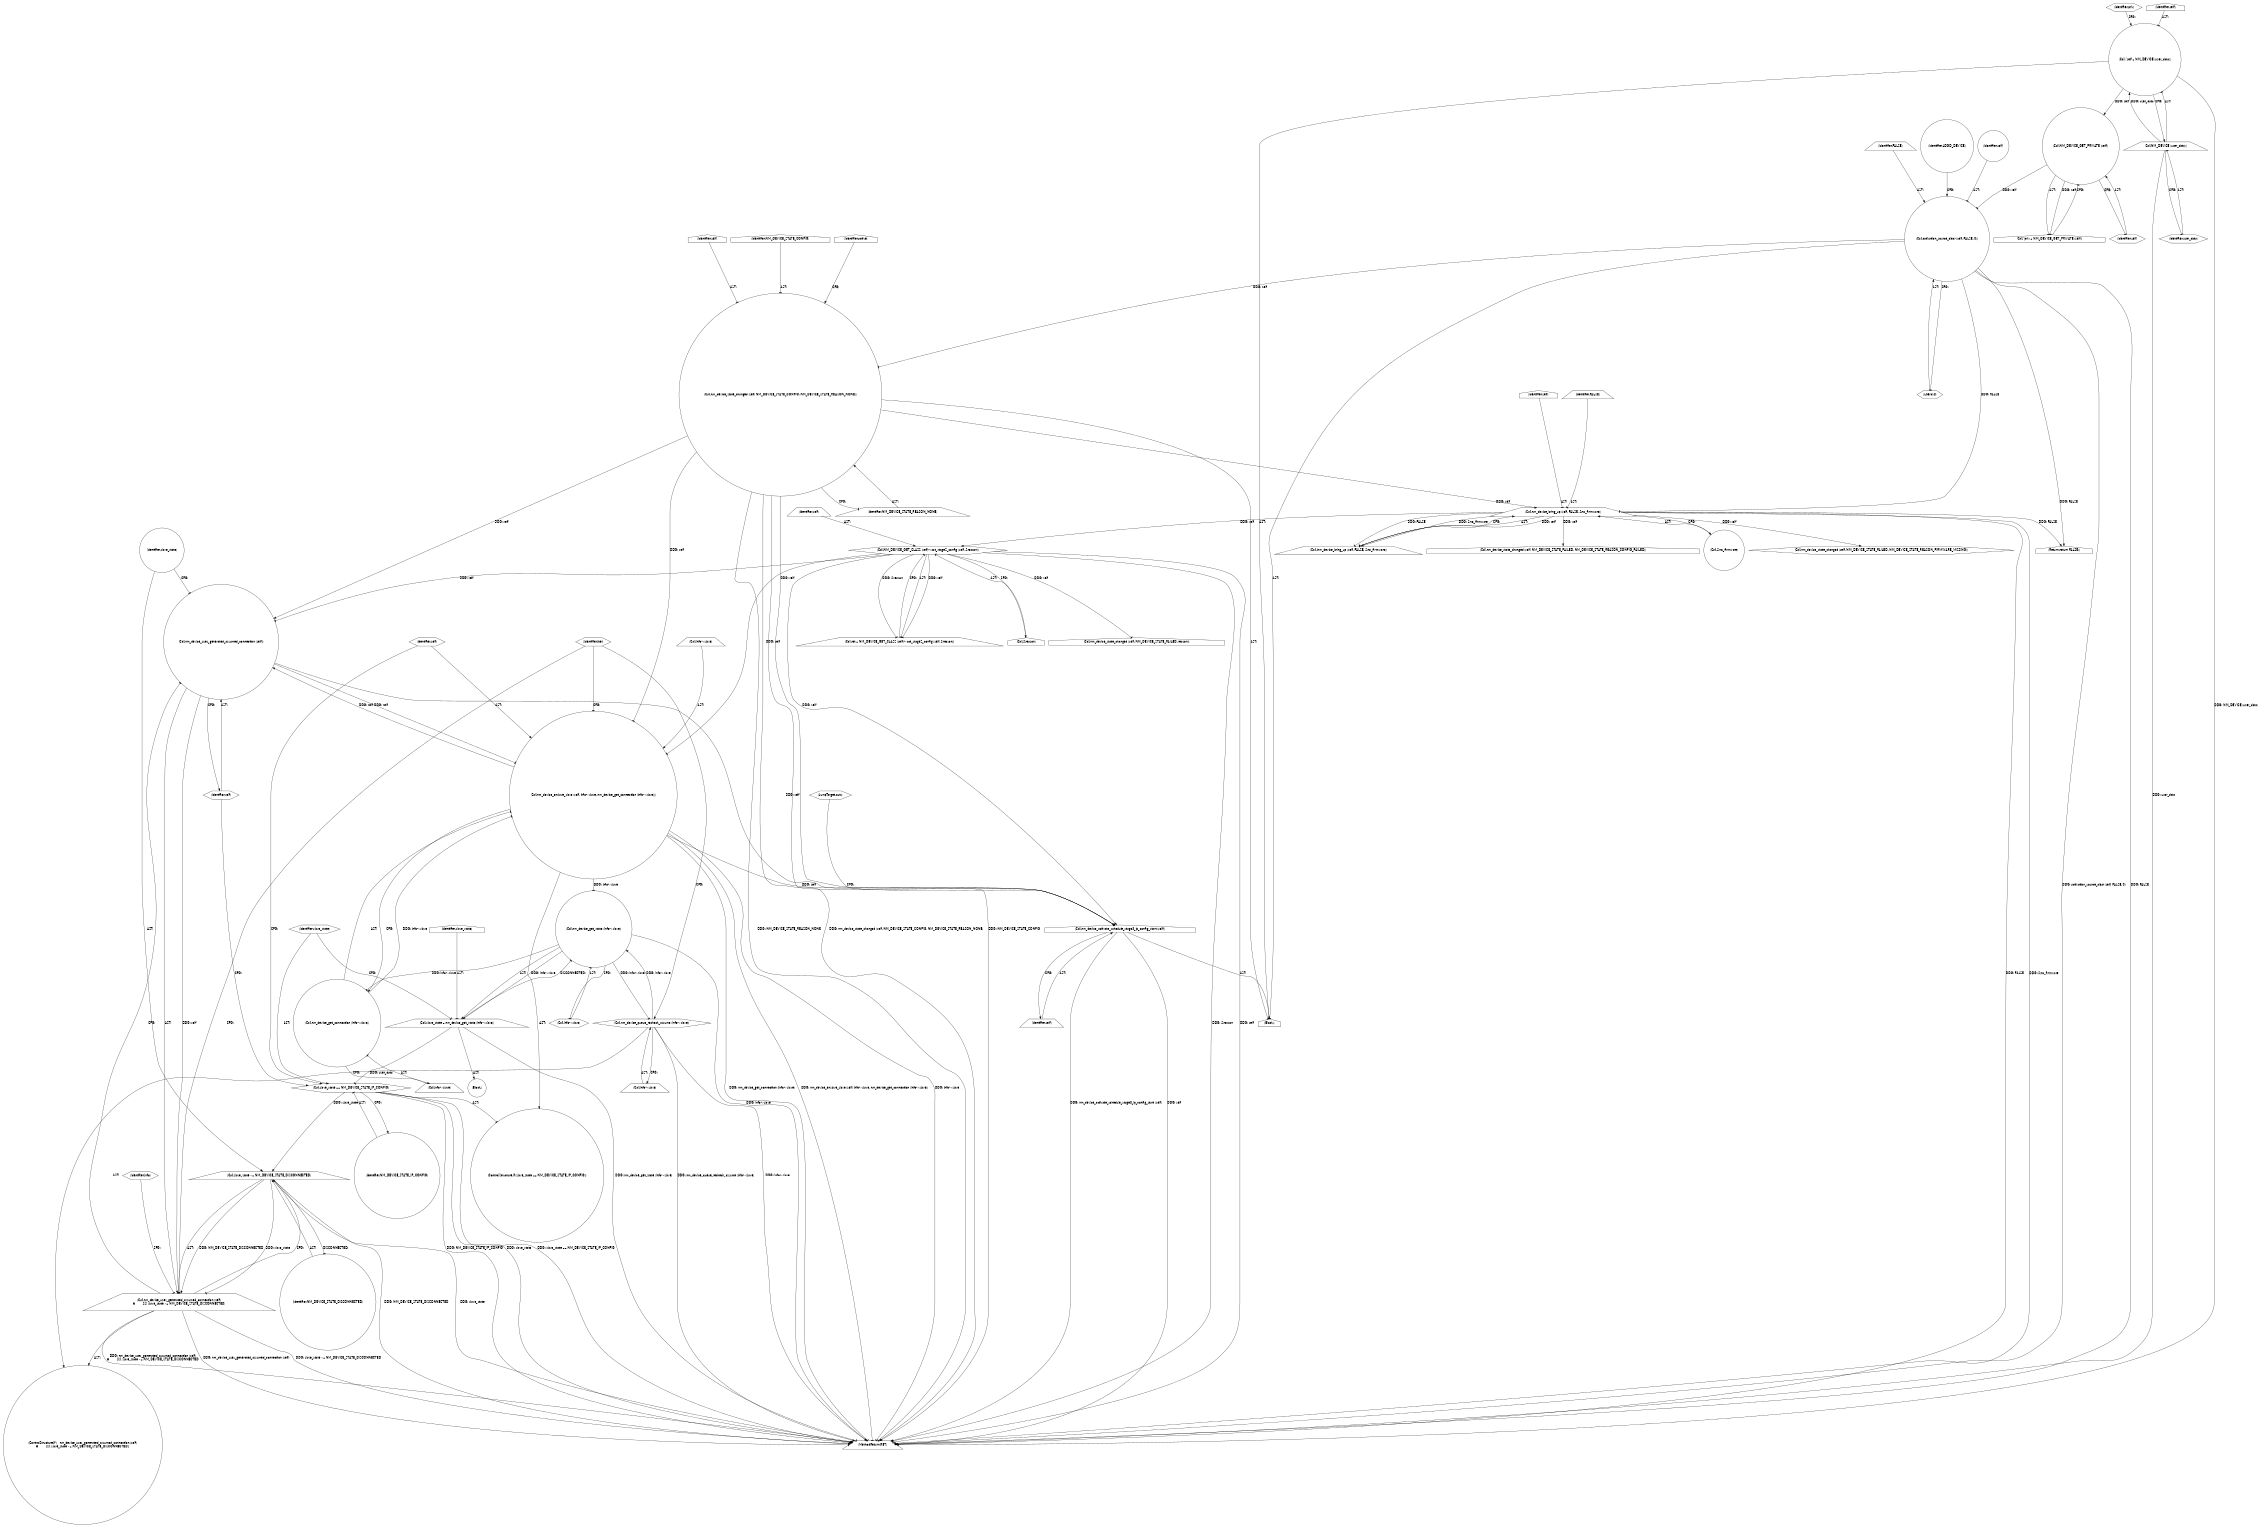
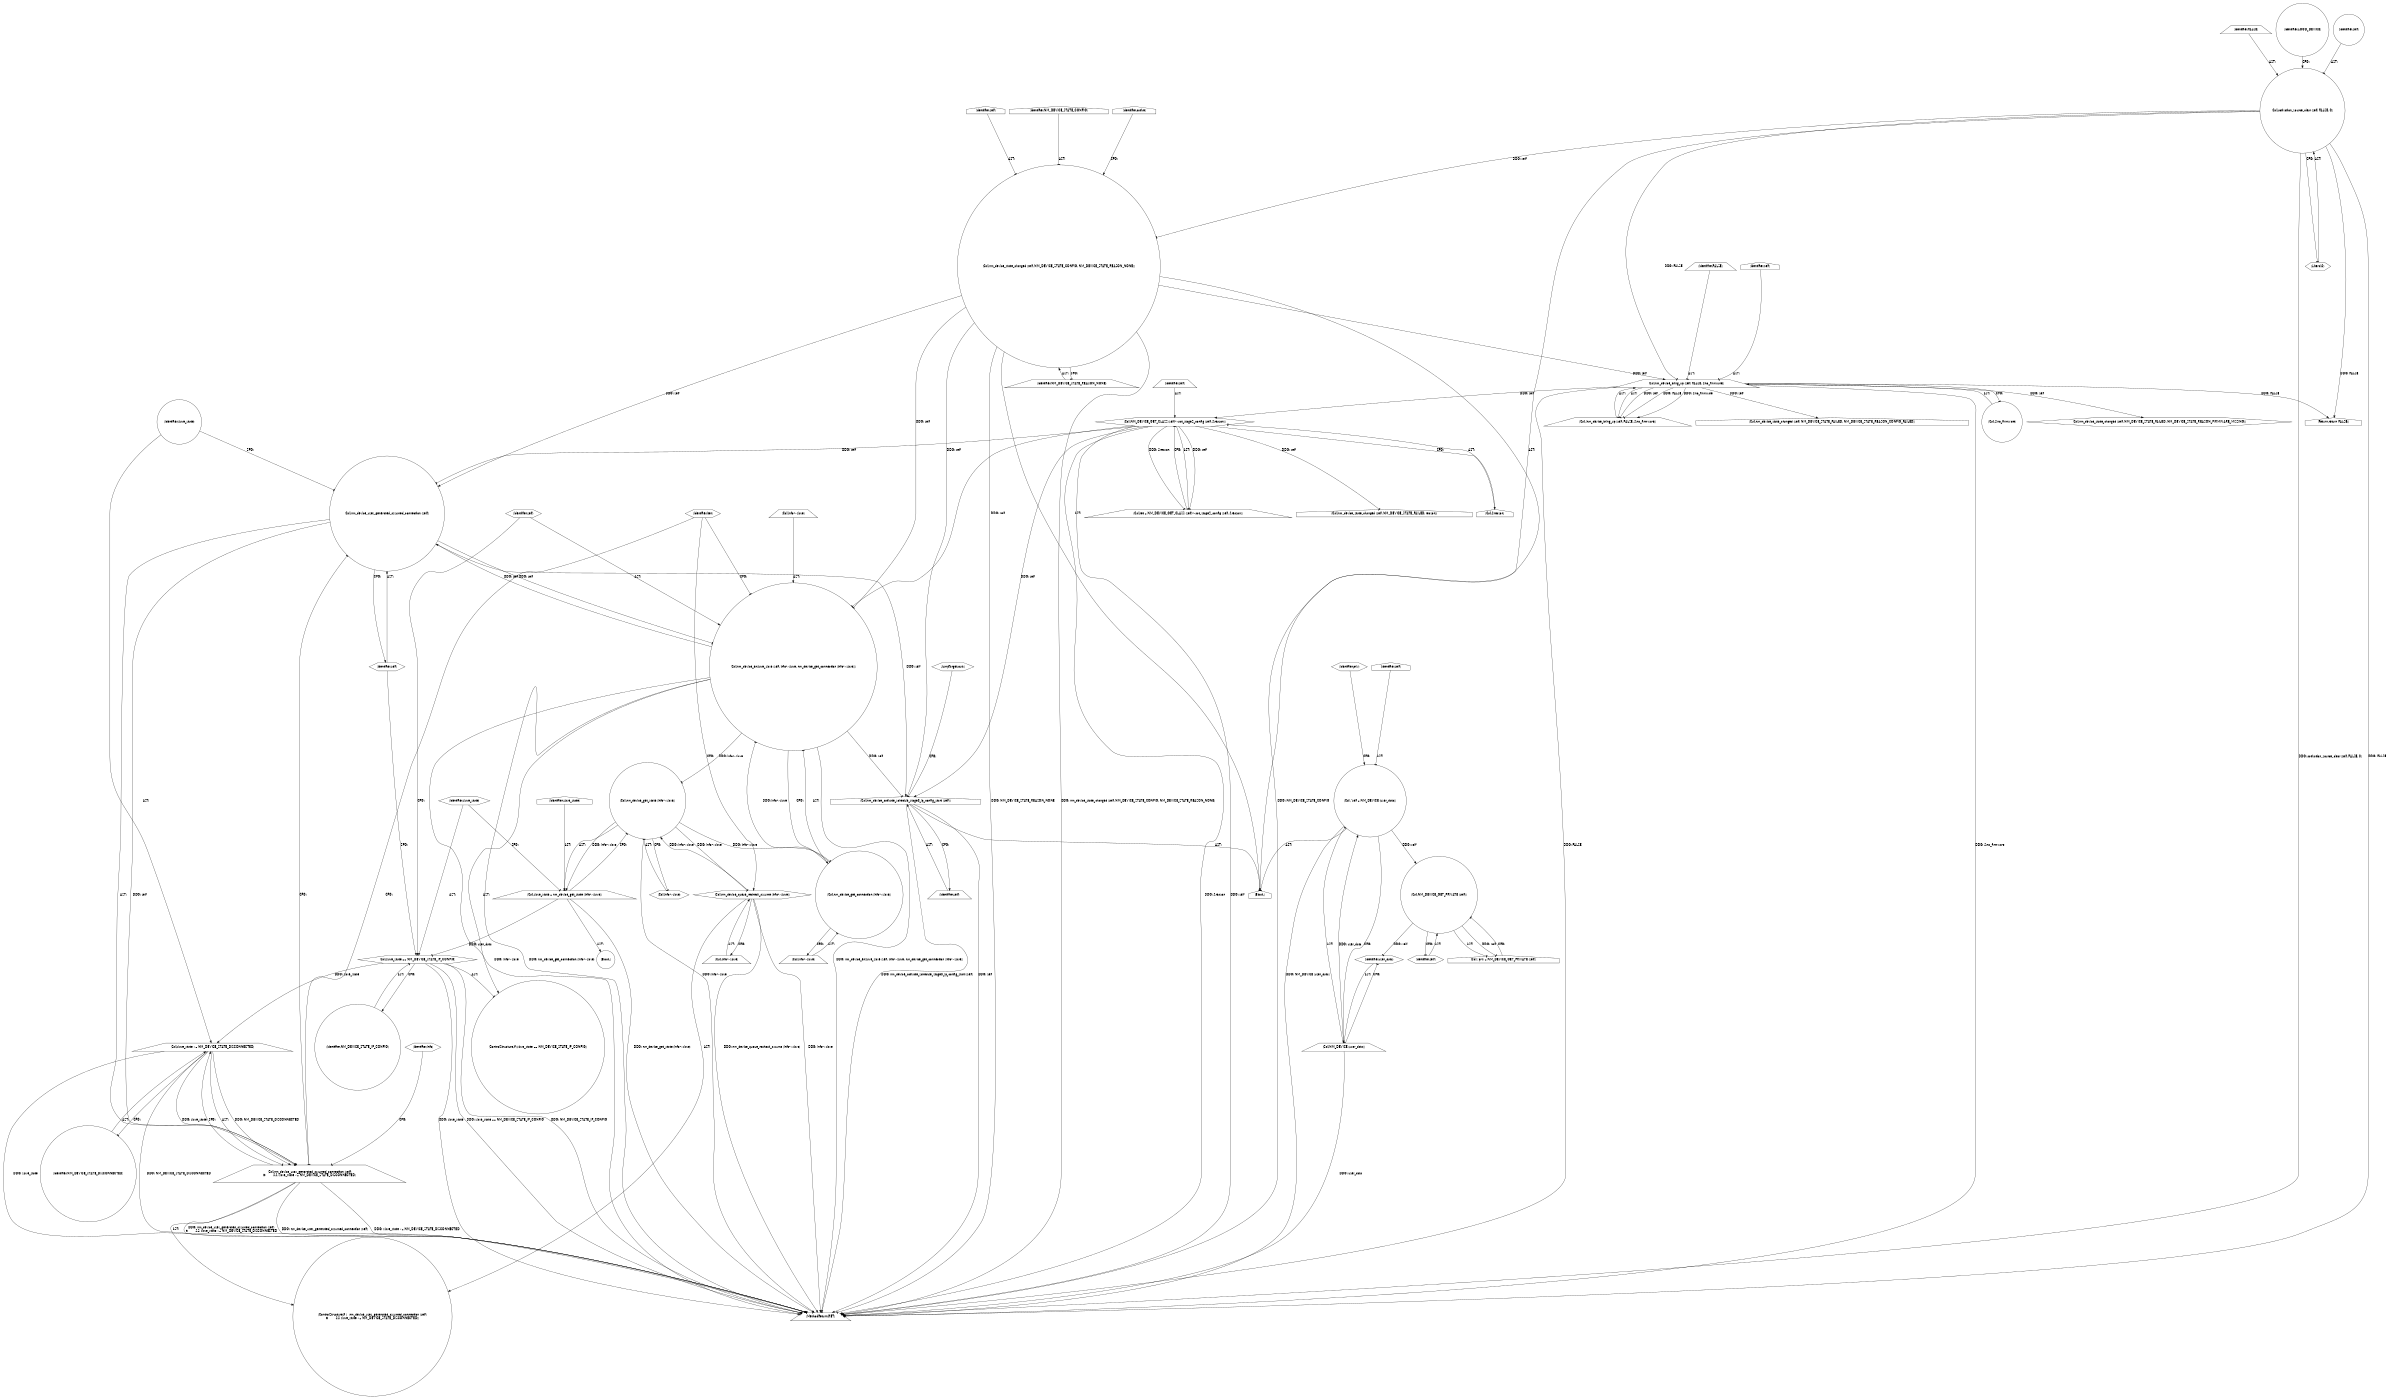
edge "(Call,NM_DEVICE_GET_PRIVATE (self))" -> "(Call,activation_source_clear (self, FALSE, 0))": now "(Call,NM_DEVICE_GET_PRIVATE (self))" -> "(Identifier,user_data)"
edge "(Call,nm_device_bring_up (self, FALSE, &no_firmware))" -> "(Call,&no_firmware)": arrowhead normal -> tee
edge "(Call,!nm_device_bring_up (self, FALSE, &no_firmware))" -> "(Call,nm_device_bring_up (self, FALSE, &no_firmware))": label "CFG: " -> "AST: "
edge "(Call,slave_state = nm_device_get_state (info->slave))" -> "(Call,nm_device_get_state (info->slave))": label "DISCONNECTED: " -> "CFG: "
edge "(Call,slave_state <= NM_DEVICE_STATE_DISCONNECTED)" -> "(Identifier,NM_DEVICE_STATE_DISCONNECTED)": label "DISCONNECTED: " -> "CFG: "
